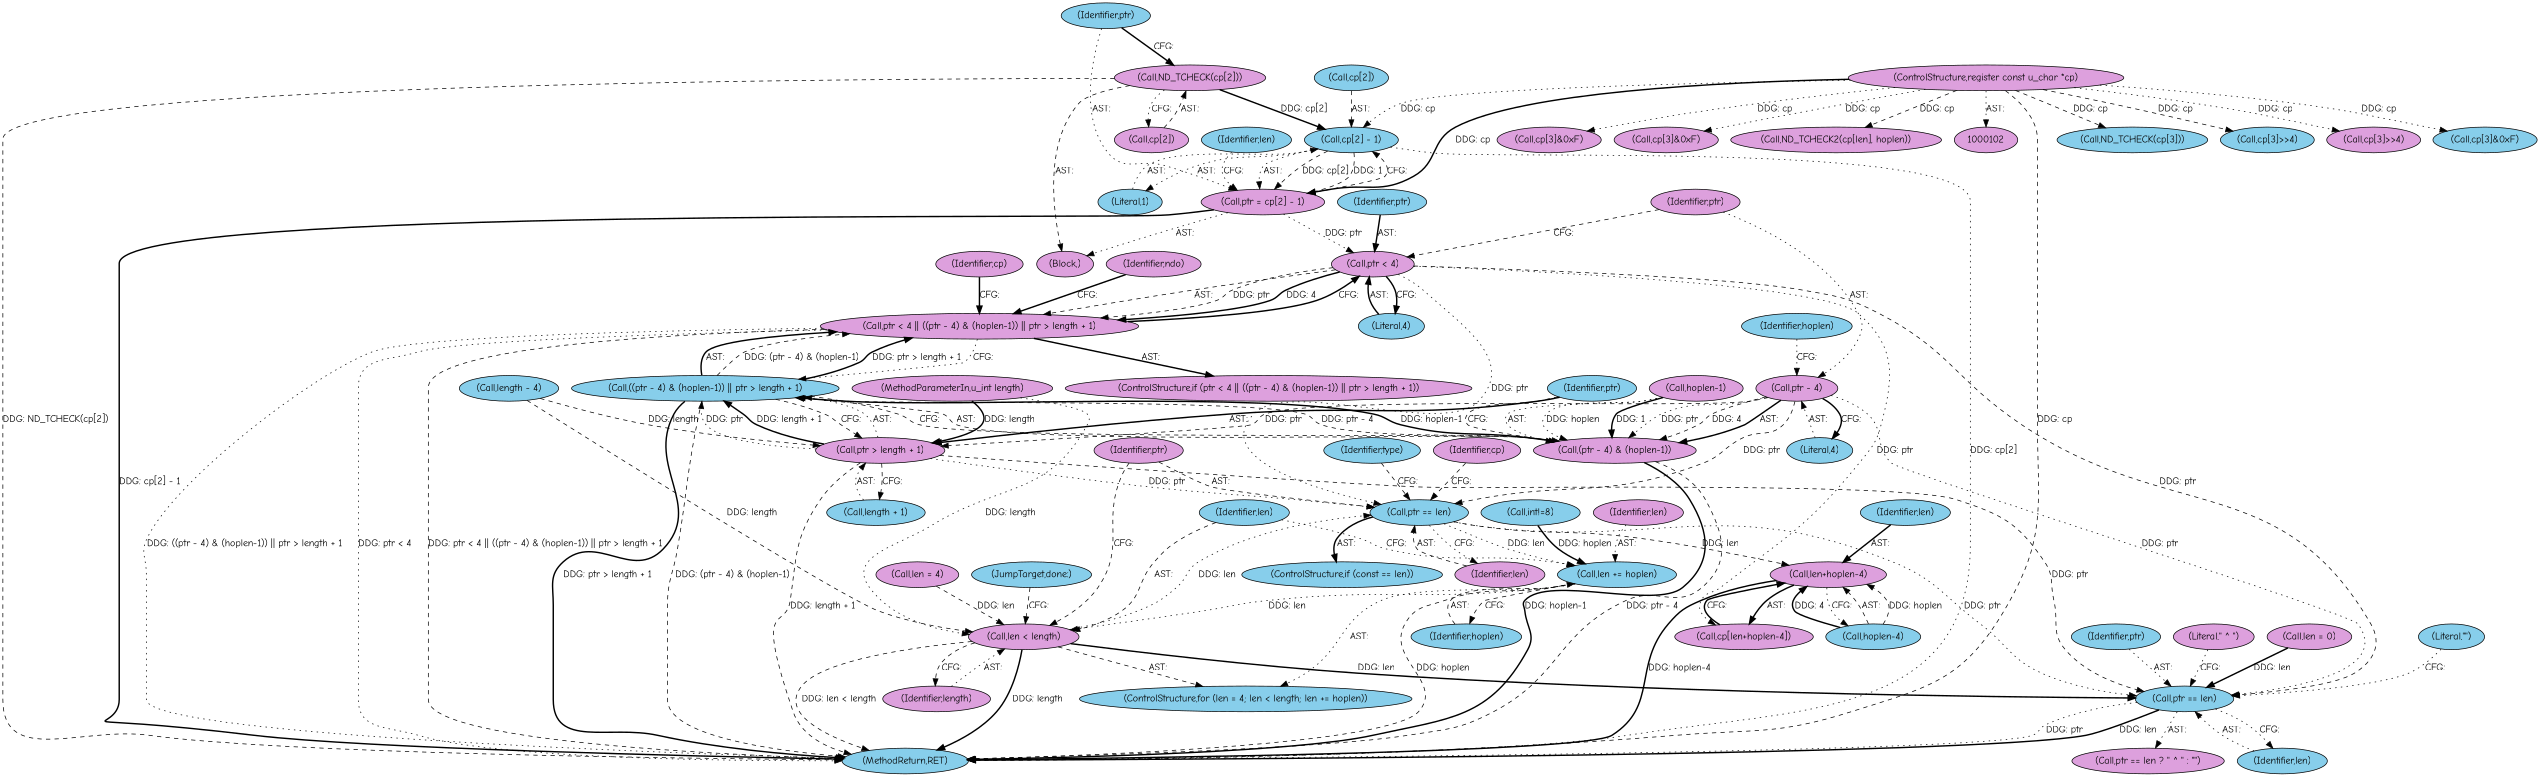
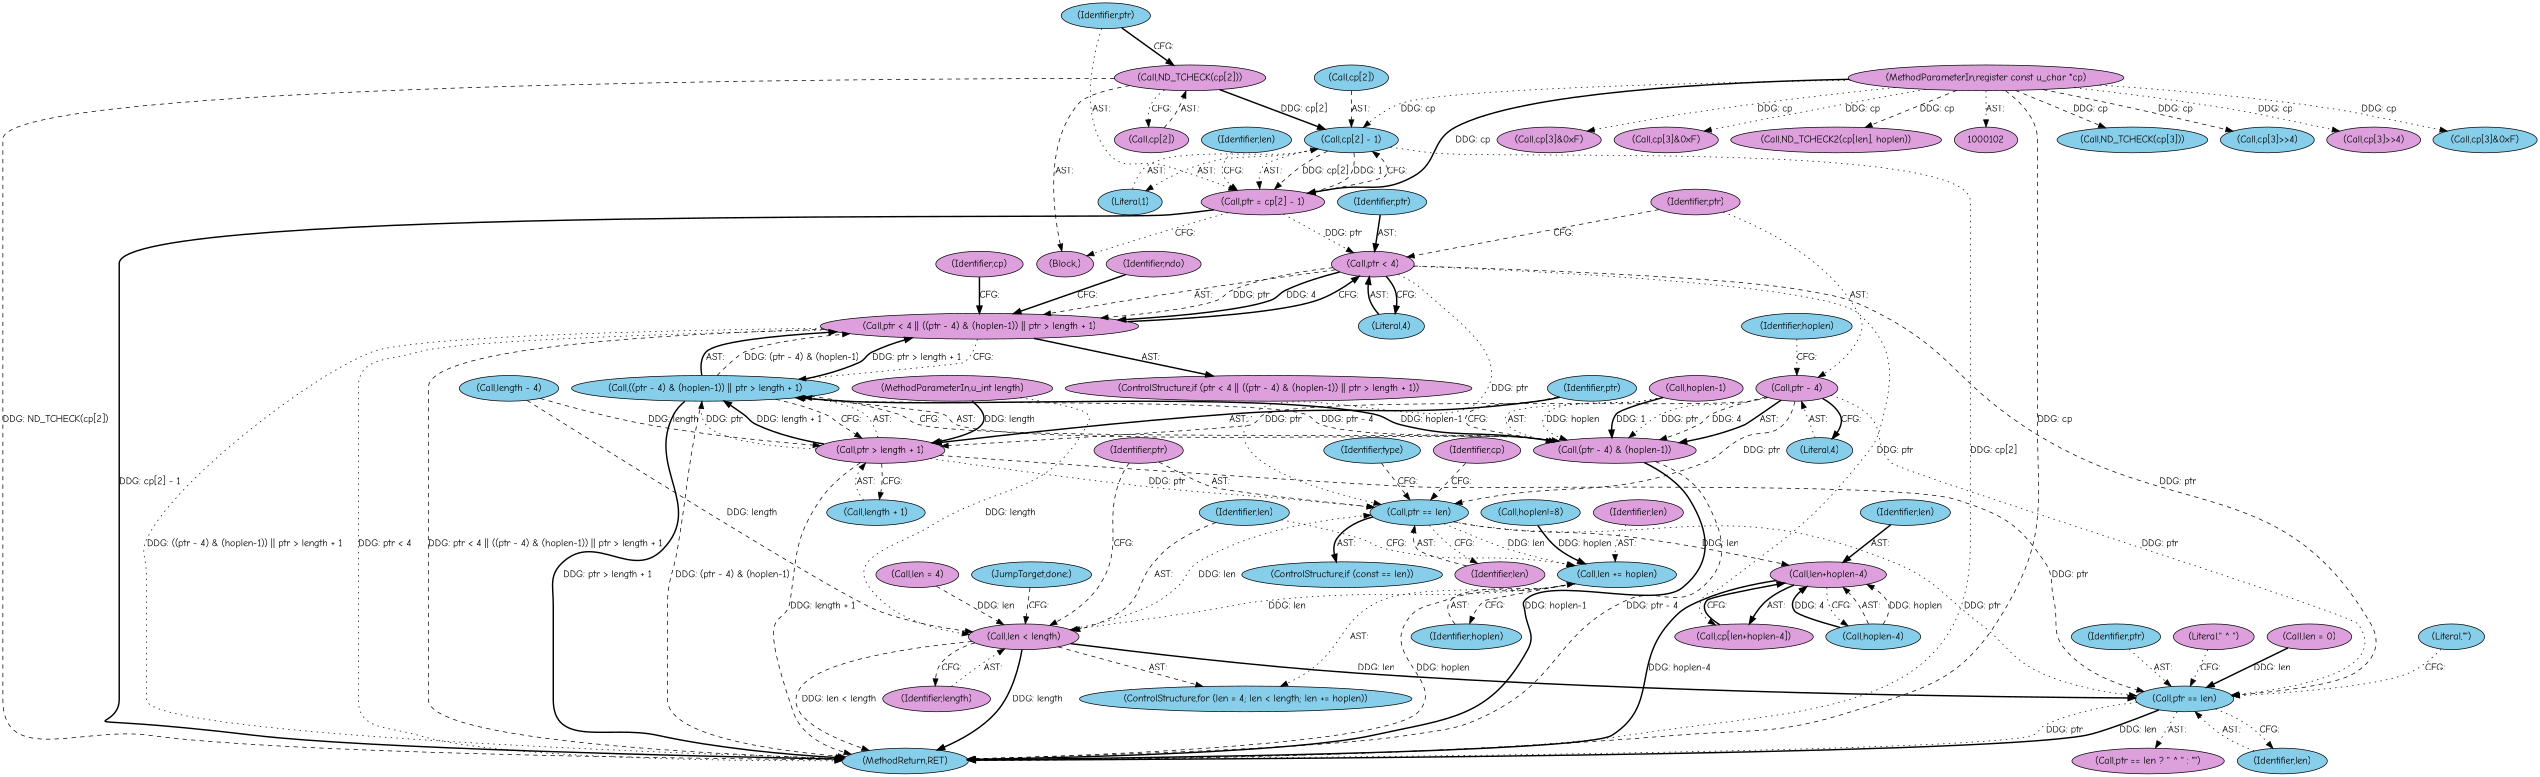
node "(ControlStructure,register const u_char *cp)": label "(ControlStructure,register const u_char *cp)" -> "(MethodParameterIn,register const u_char *cp)"
edge "(Call,ptr = cp[2] - 1)" -> "(Block,)": label "AST: " -> "CFG: "
node "(Call,int!=8)": label "(Call,int!=8)" -> "(Call,hoplen!=8)"
